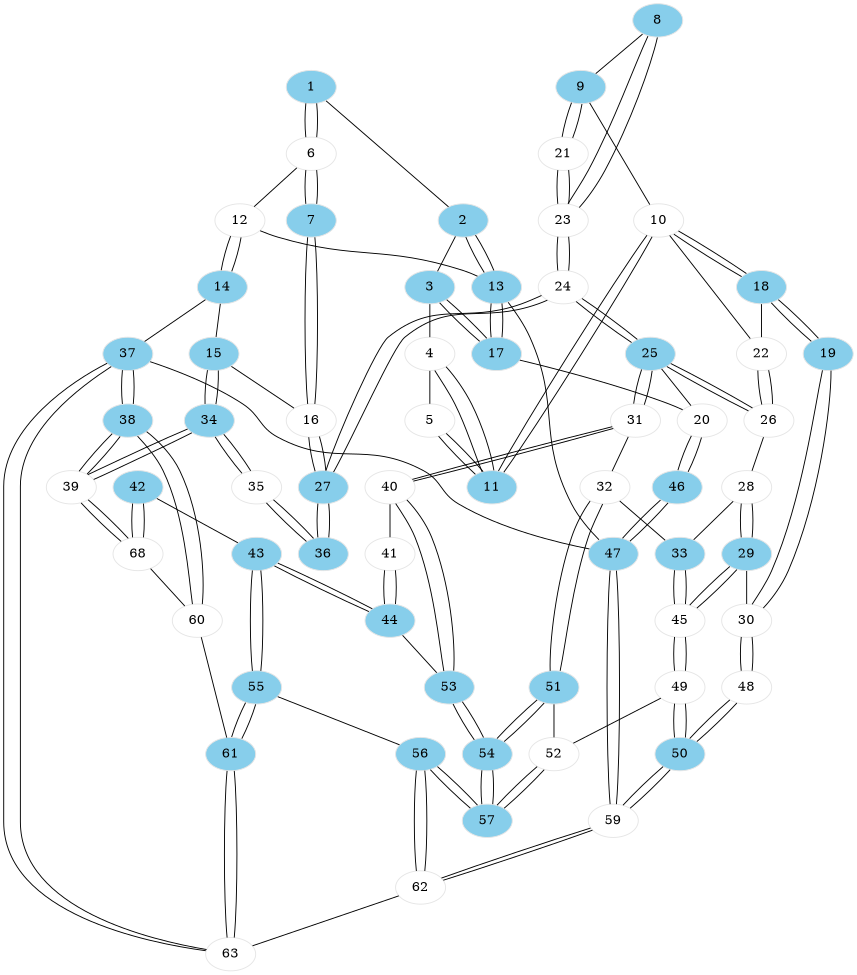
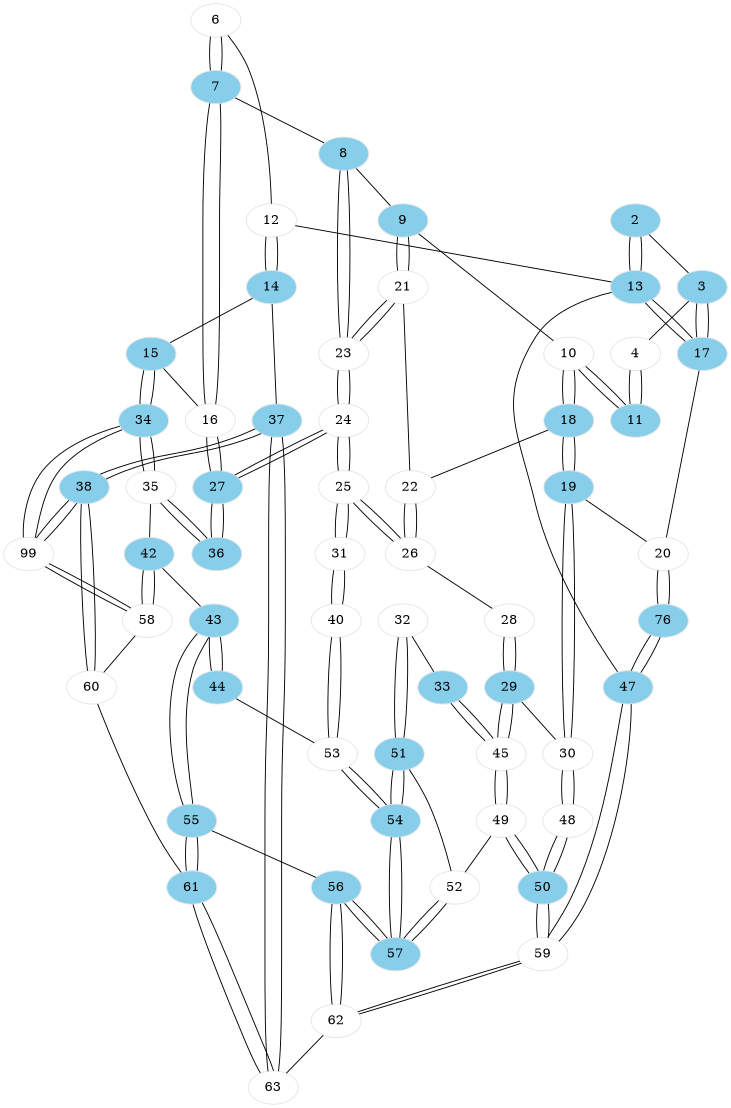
node "1": removed
edge "7" -- "8": added
edge "10" -- "22": now "21" -- "22"
node "25": fillcolor skyblue -> white
edge "25" -- "20": now "19" -- "20"
node "5": removed
edge "31" -- "32": removed
edge "37" -- "47": removed
node "39": label "39" -> "99"
node "46": label "46" -> "76"
edge "35" -- "42": added
edge "28" -- "33": removed
node "68": label "68" -> "58"
node "41": removed
node "53": fillcolor skyblue -> white
